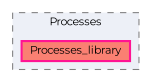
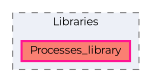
cluster "Processes": label "Processes" -> "Libraries"
